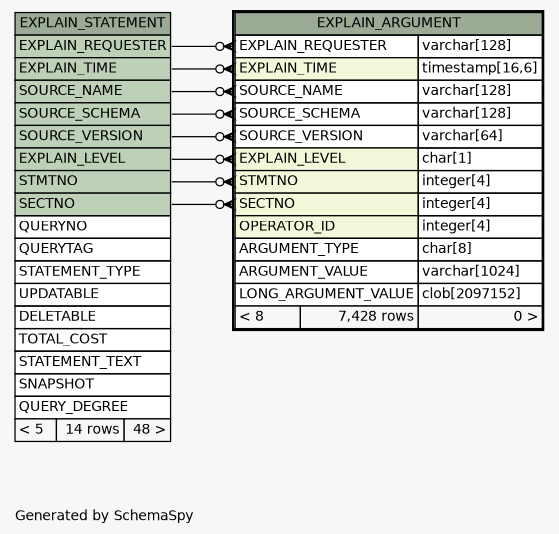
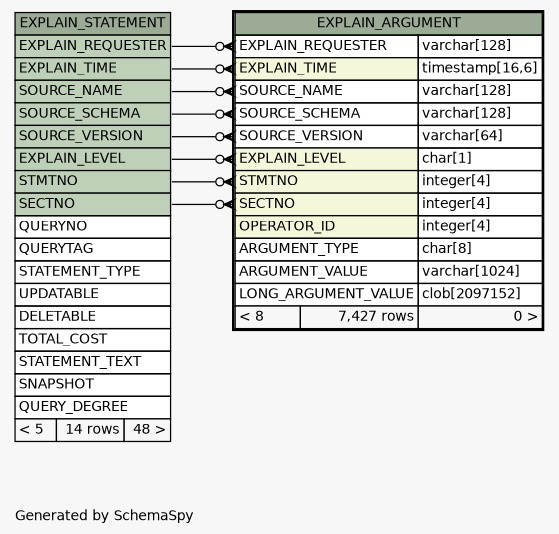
node "EXPLAIN_ARGUMENT": text "7,428 rows" -> "7,427 rows"
